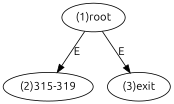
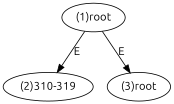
node "(2)315-319": label "(2)315-319" -> "(2)310-319"
node "(3)exit": label "(3)exit" -> "(3)root"
